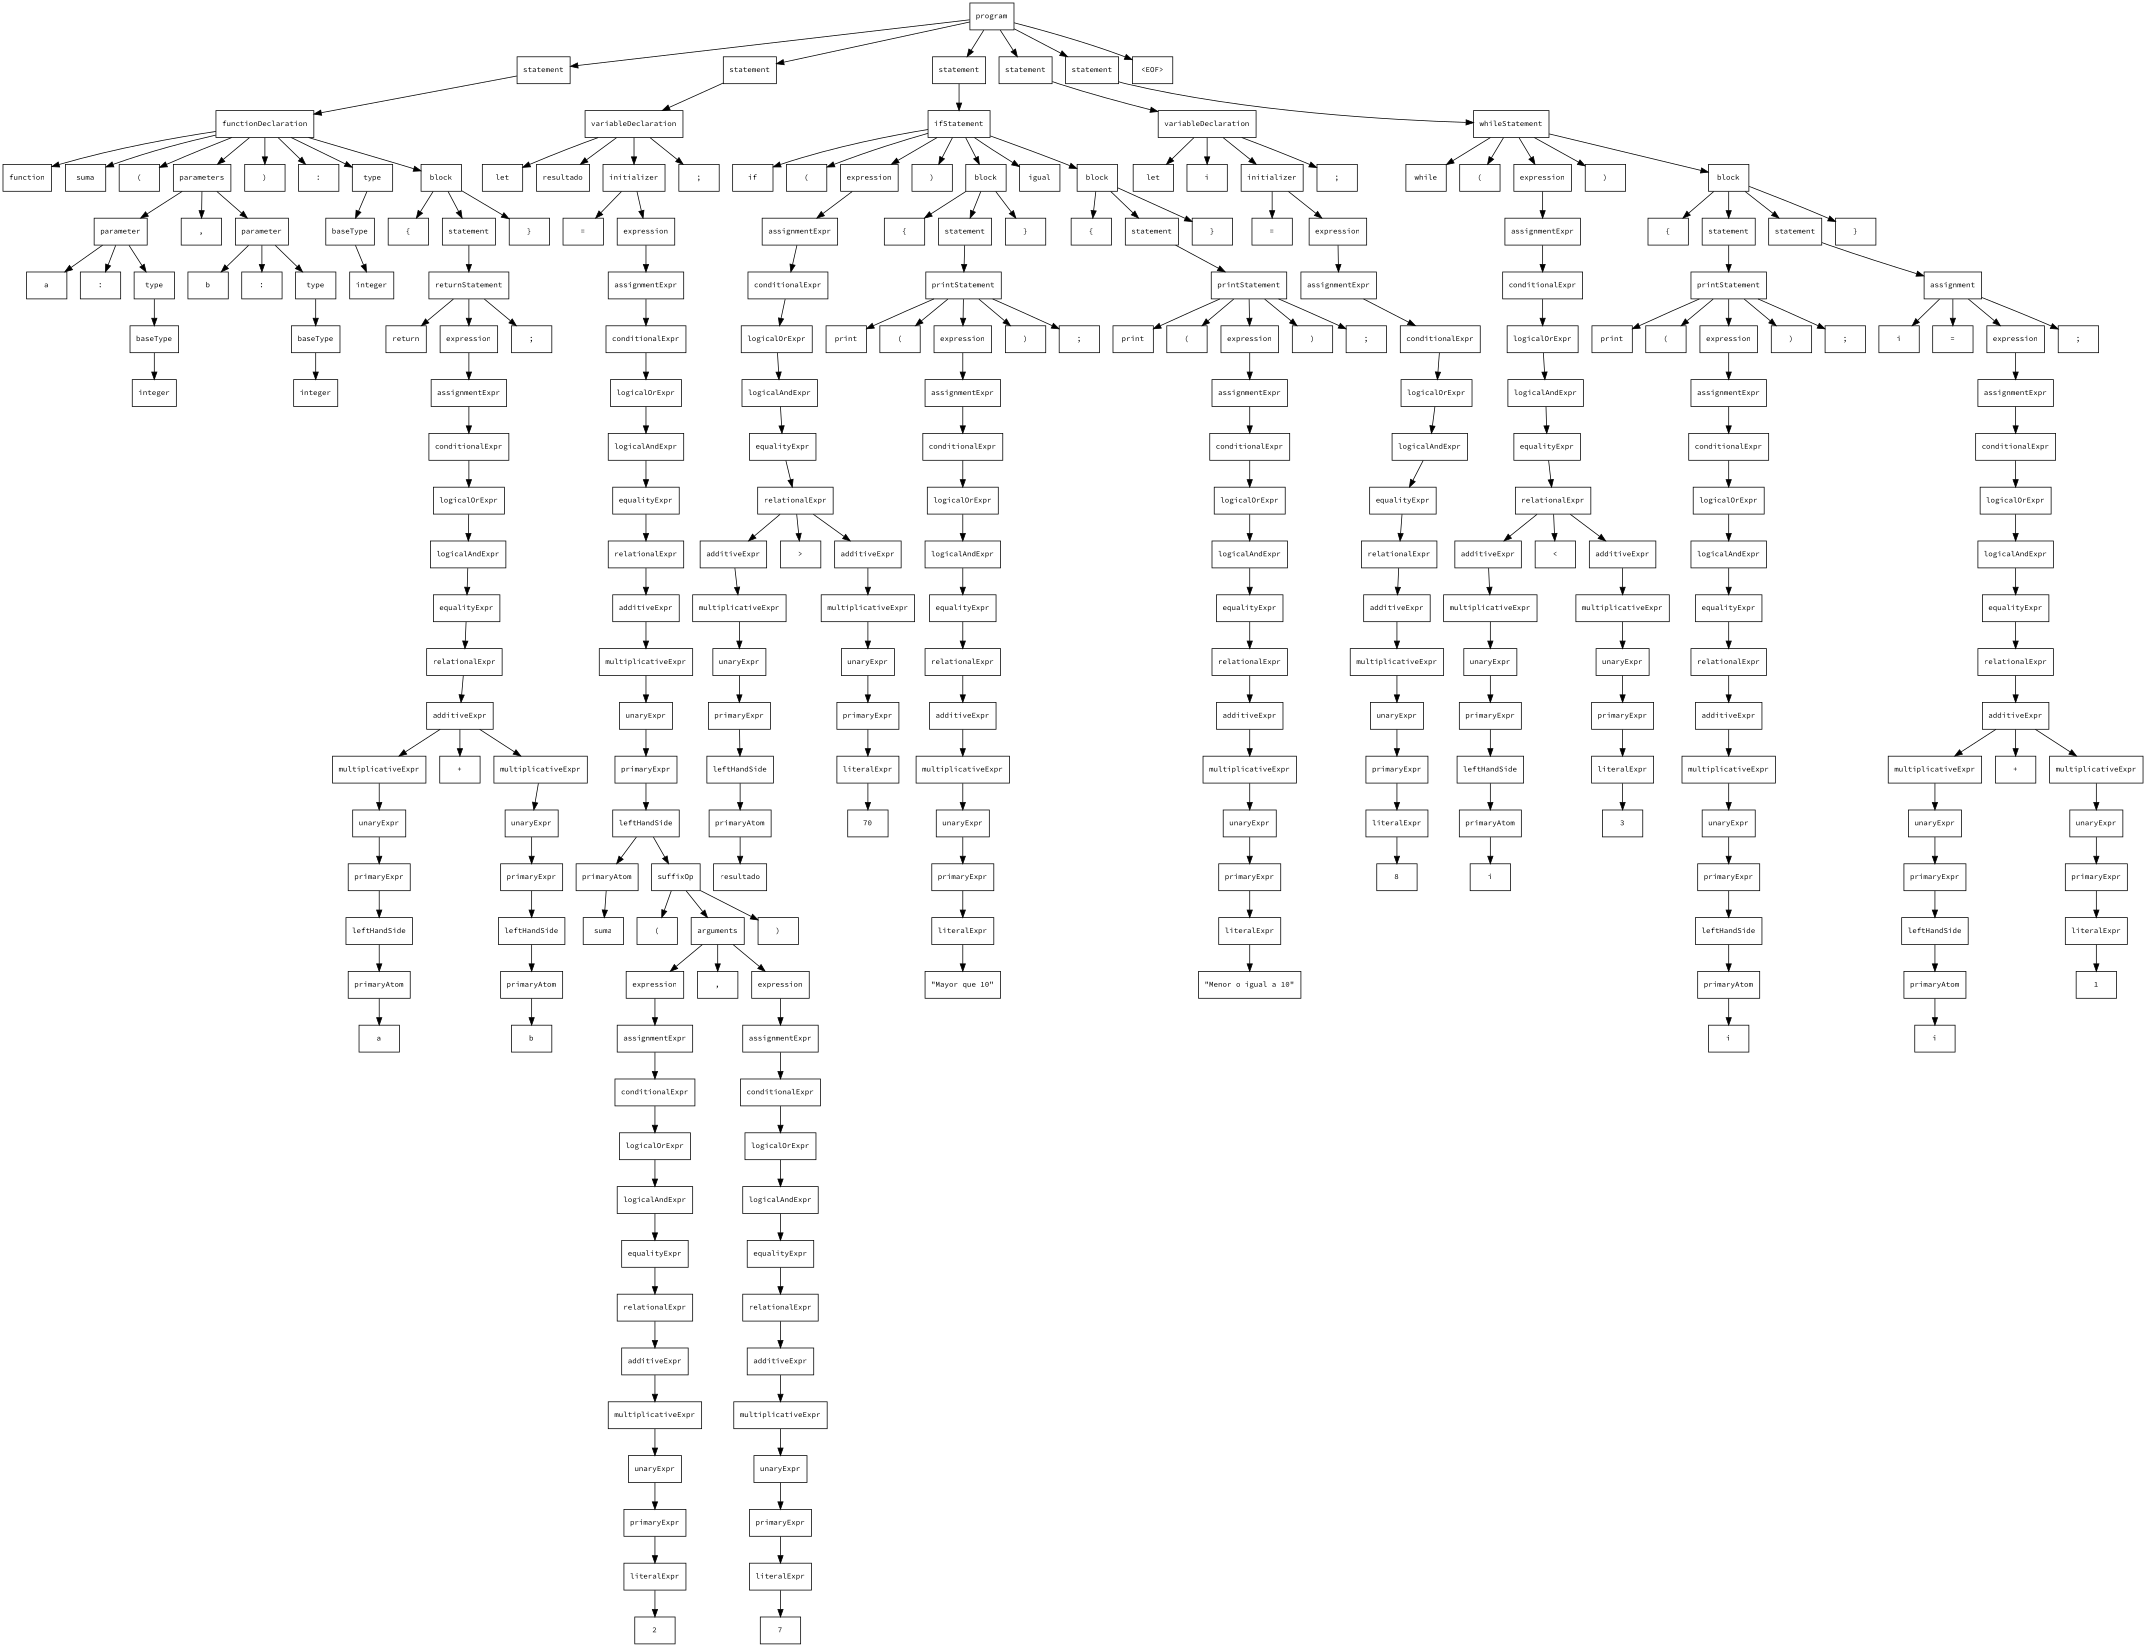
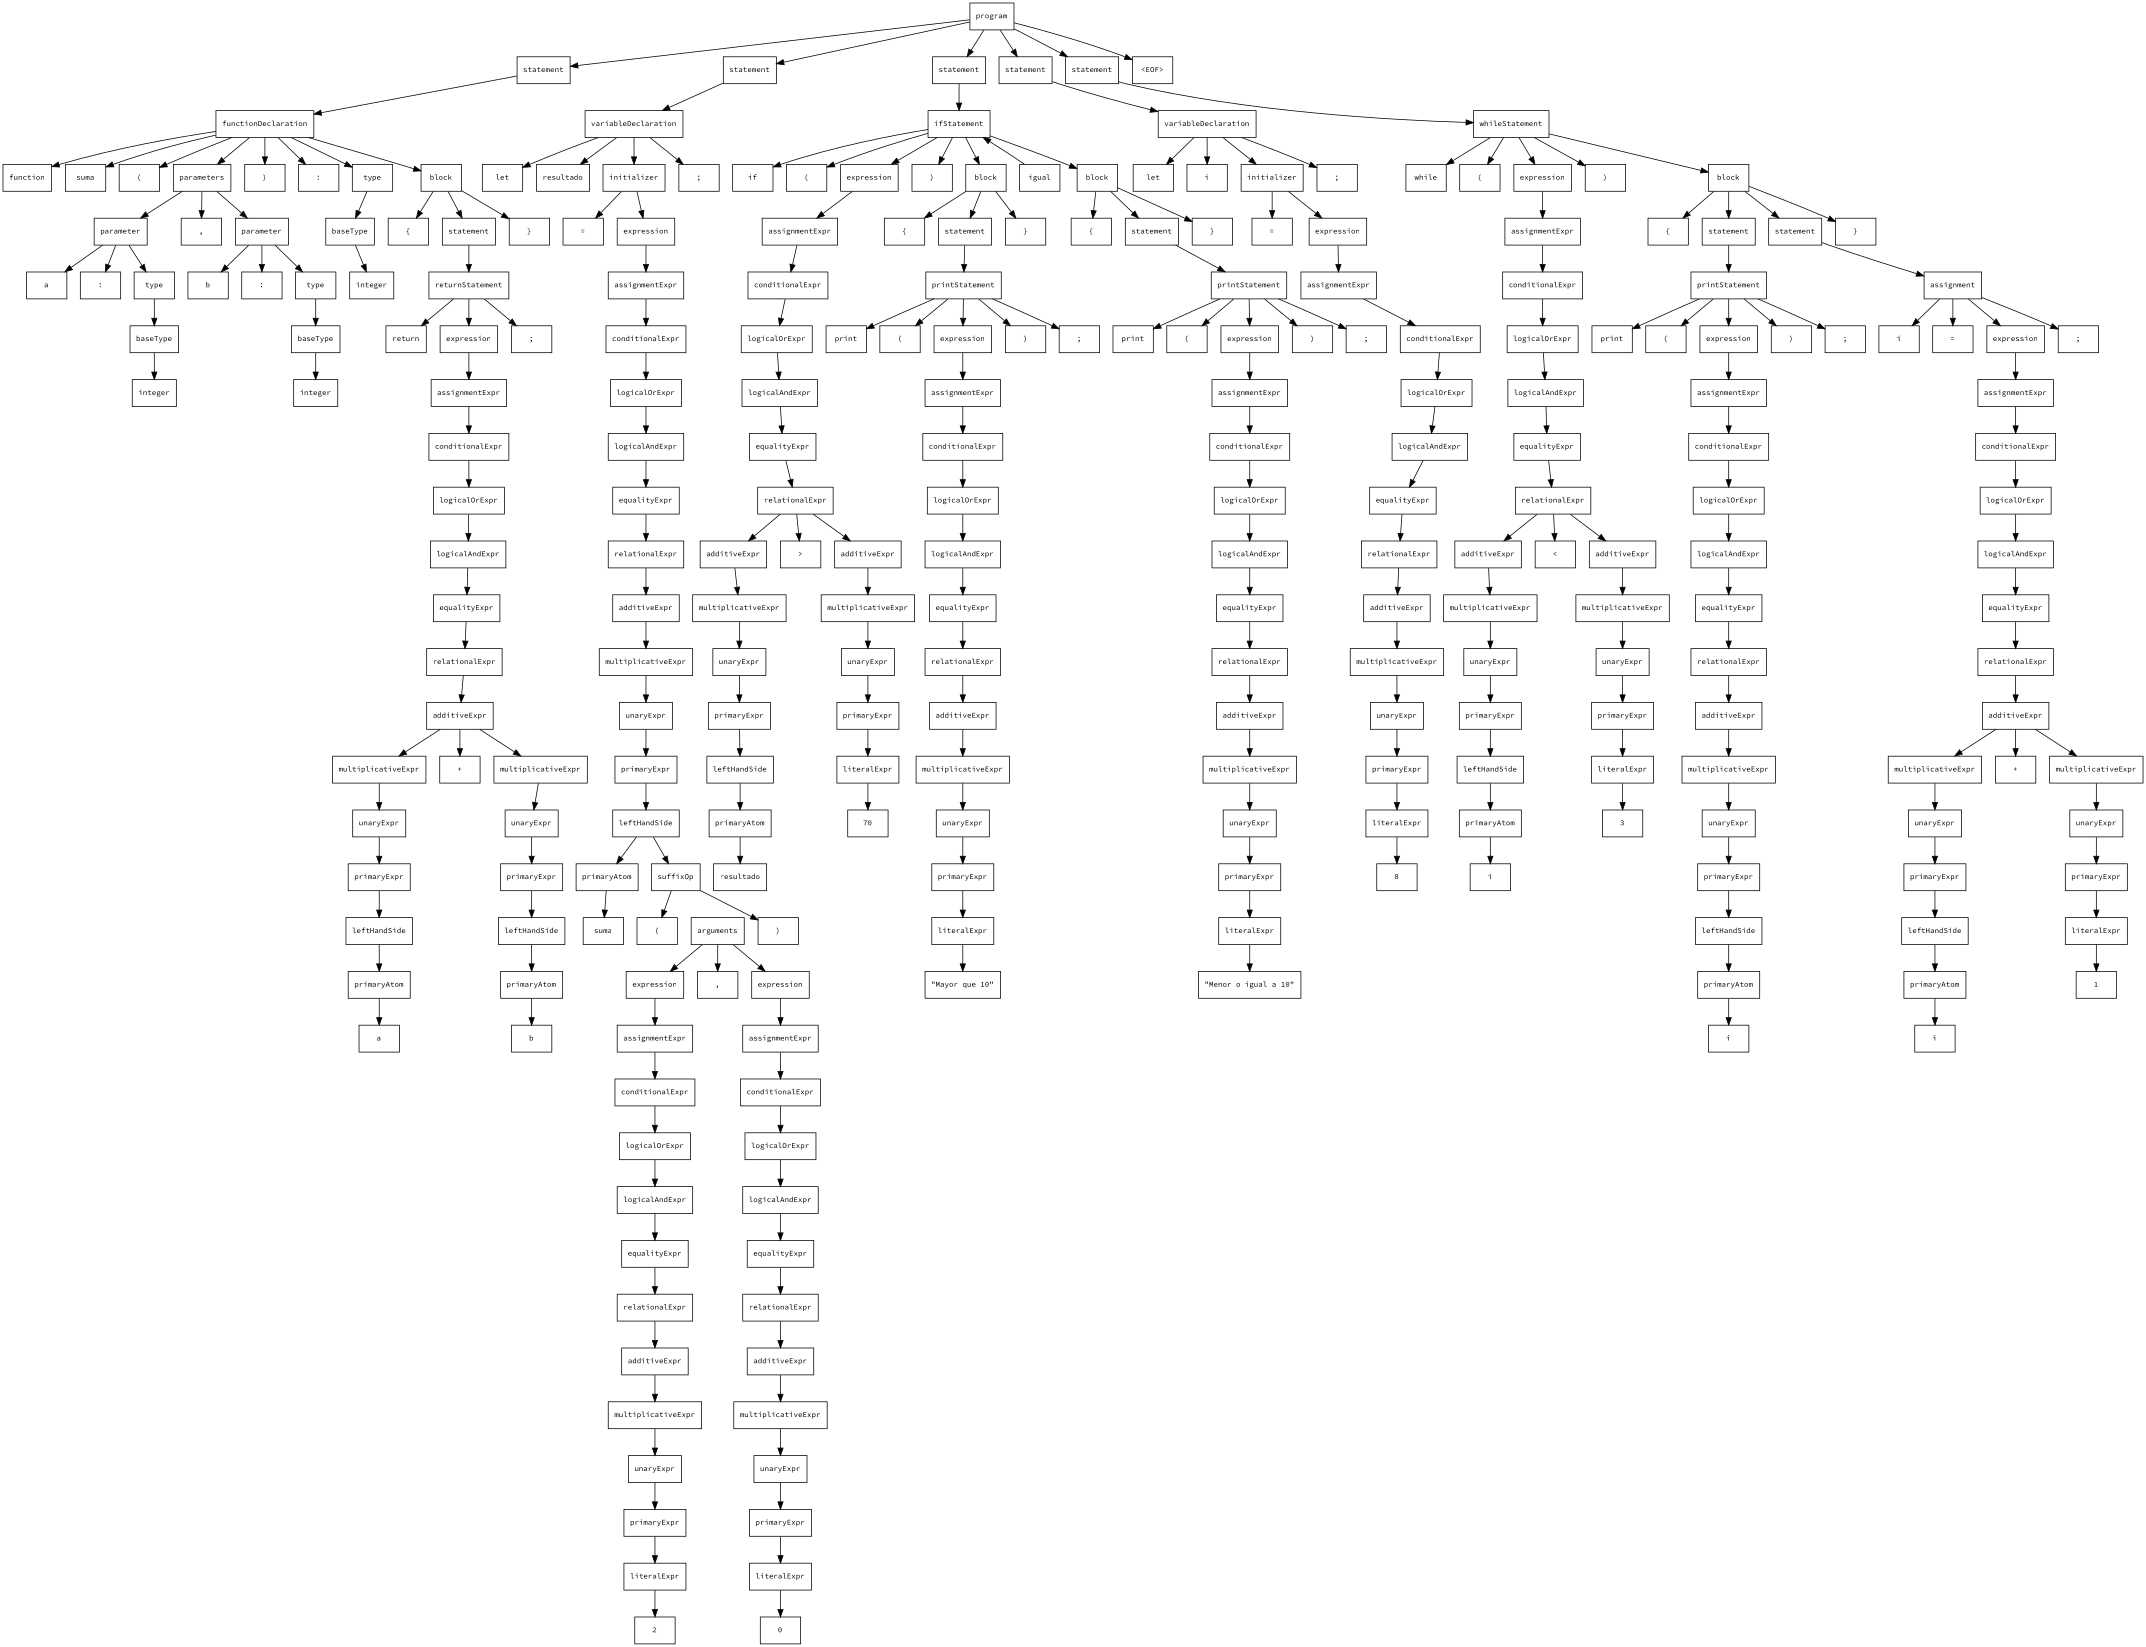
edge "ifStatement" -> "igual": reversed
edge "suffixOp" -> "arguments": removed
node "7": label "7" -> "0"
